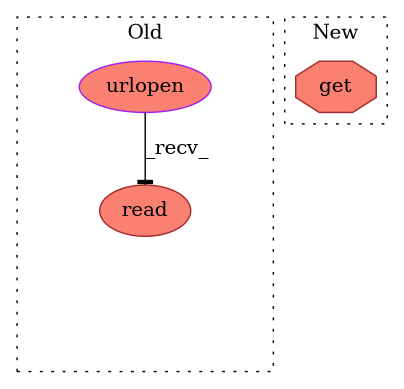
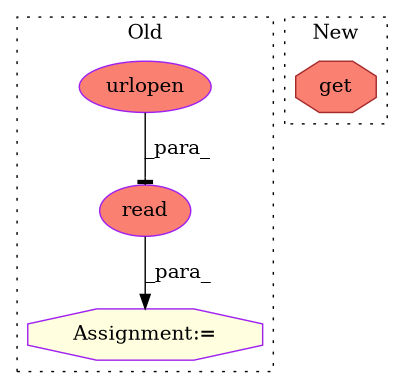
edge "urlopen" -> "read": label "_recv_" -> "_para_"
node "read": color brown -> purple
node "Assignment:=": added
